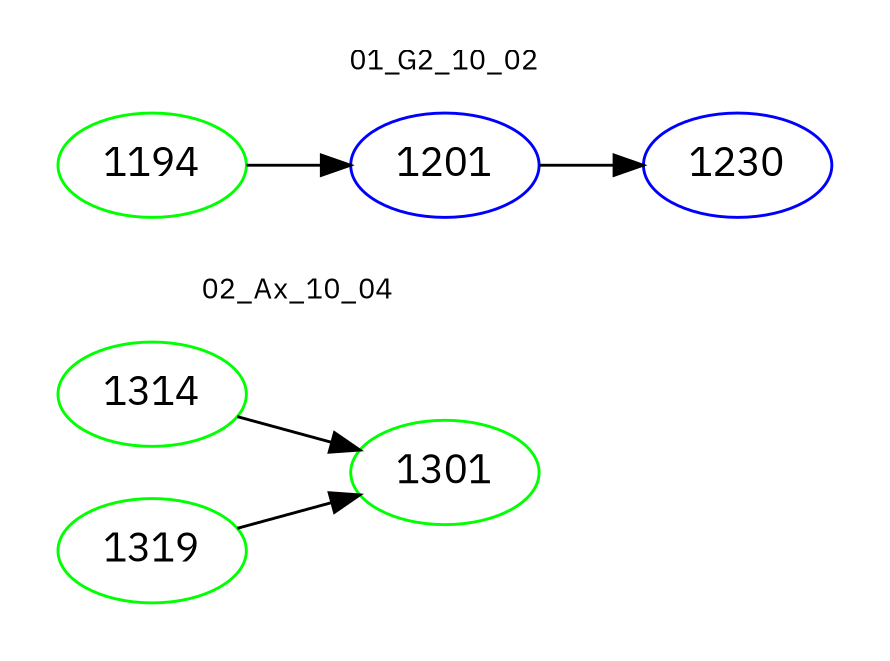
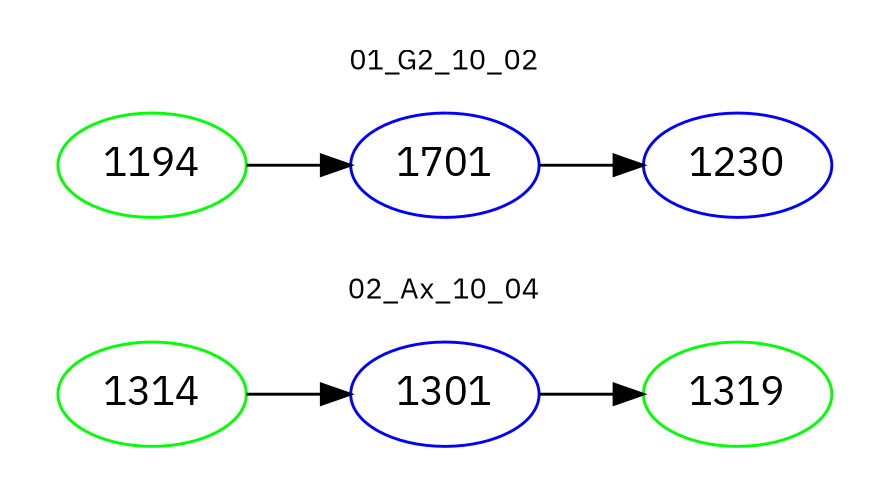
node "1201": label "1201" -> "1701"
node "1301": color green -> blue
edge "1319" -> "1301": reversed
